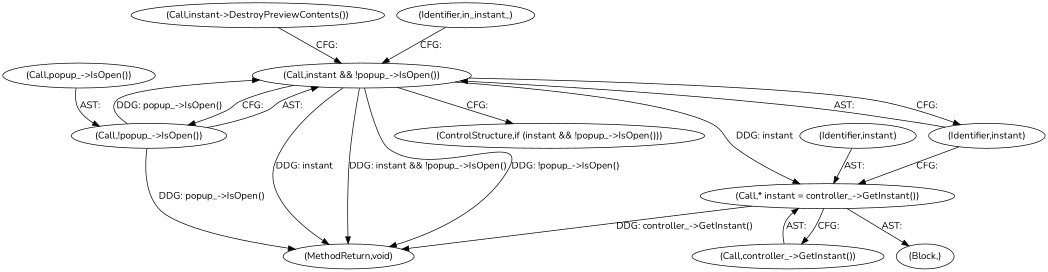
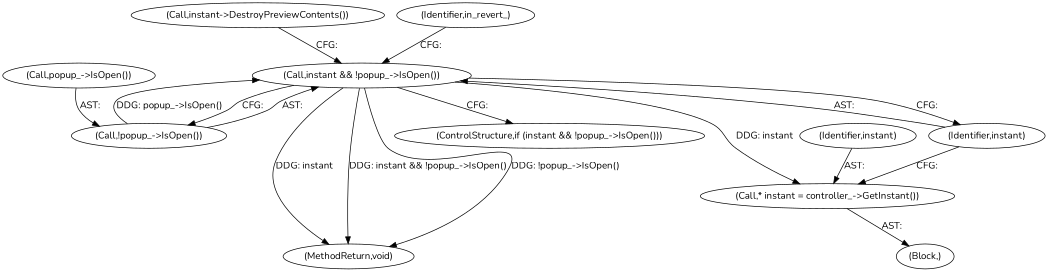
node "(Identifier,in_instant_)": label "(Identifier,in_instant_)" -> "(Identifier,in_revert_)"
edge "(Call,!popup_->IsOpen())" -> "(MethodReturn,void)": removed, label "DDG: popup_->IsOpen()"
edge "(Call,* instant = controller_->GetInstant())" -> "(MethodReturn,void)": removed, label "DDG: controller_->GetInstant()"
node "(Call,controller_->GetInstant())": removed
